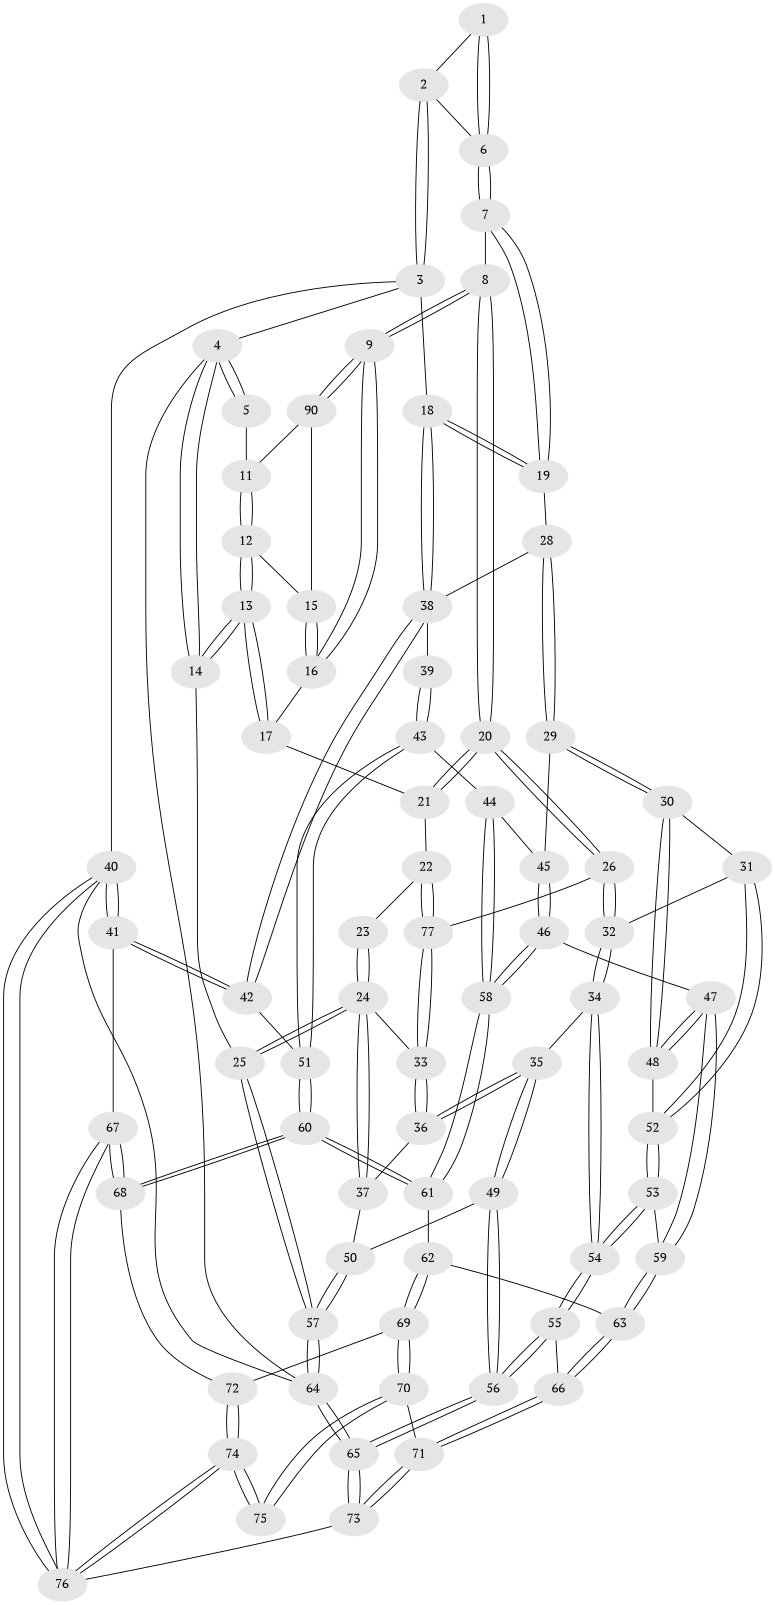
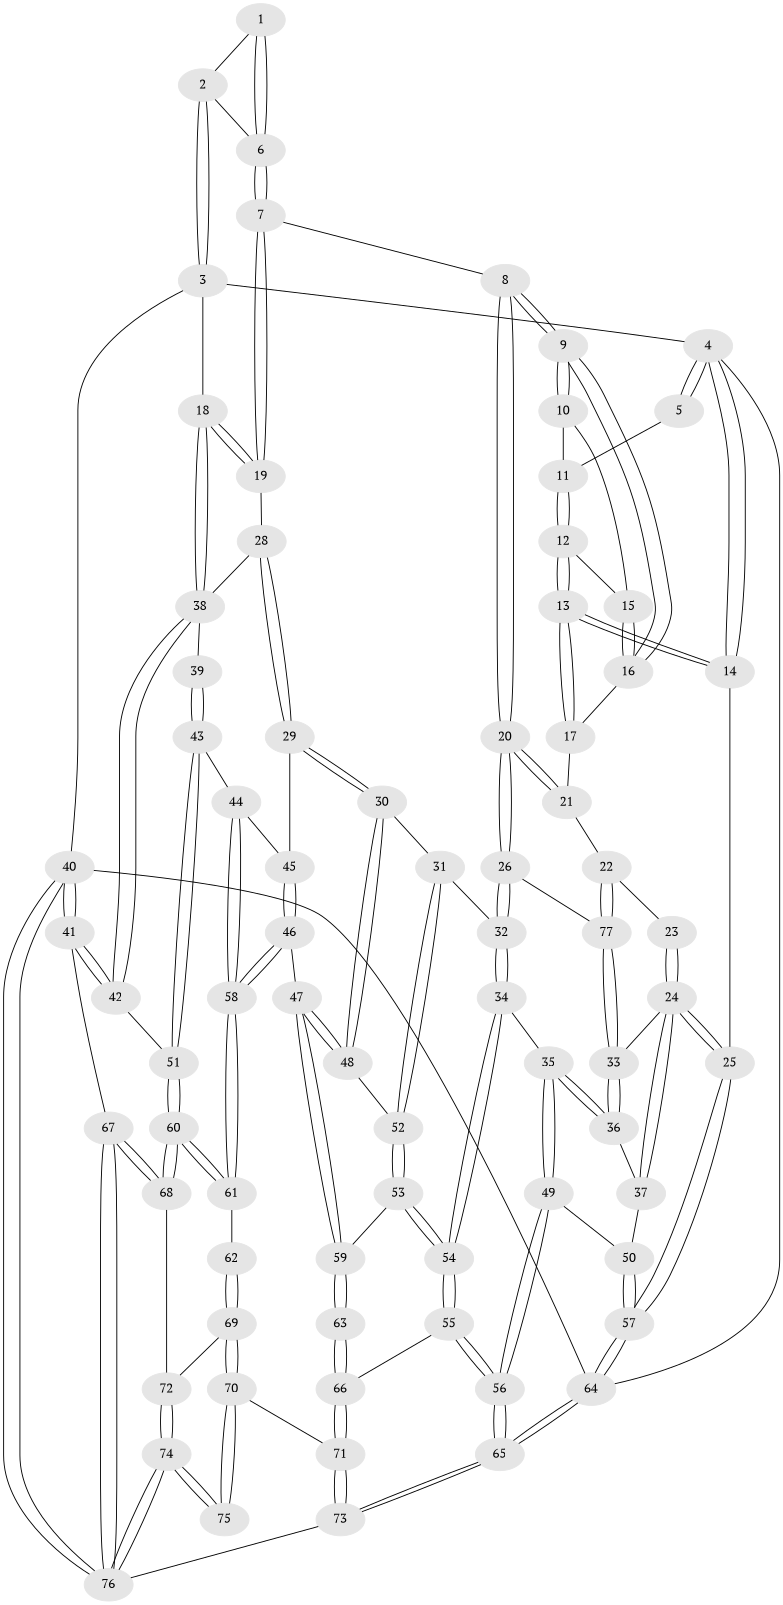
node "90": label "90" -> "10"
edge "62" -- "63": removed
